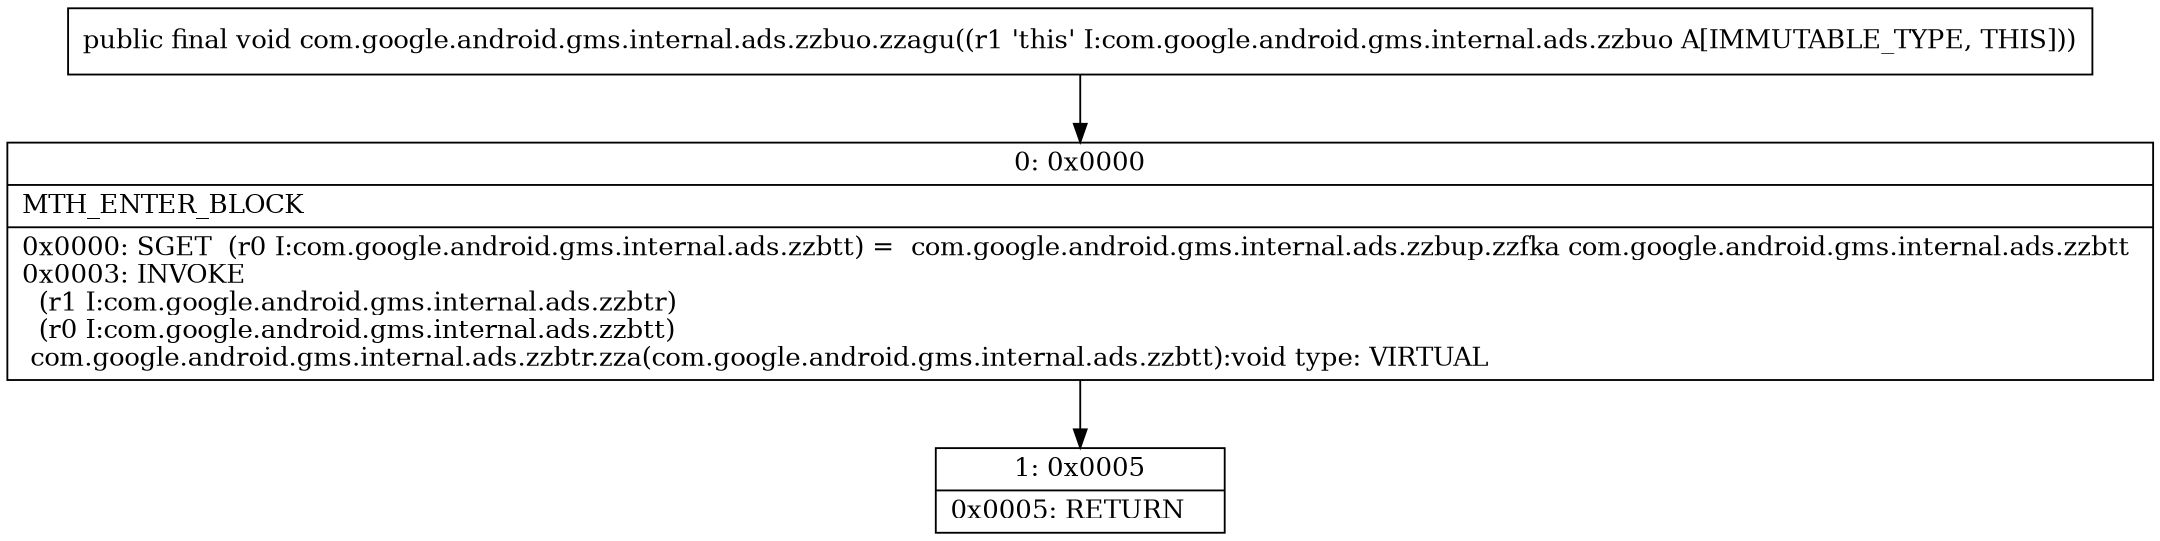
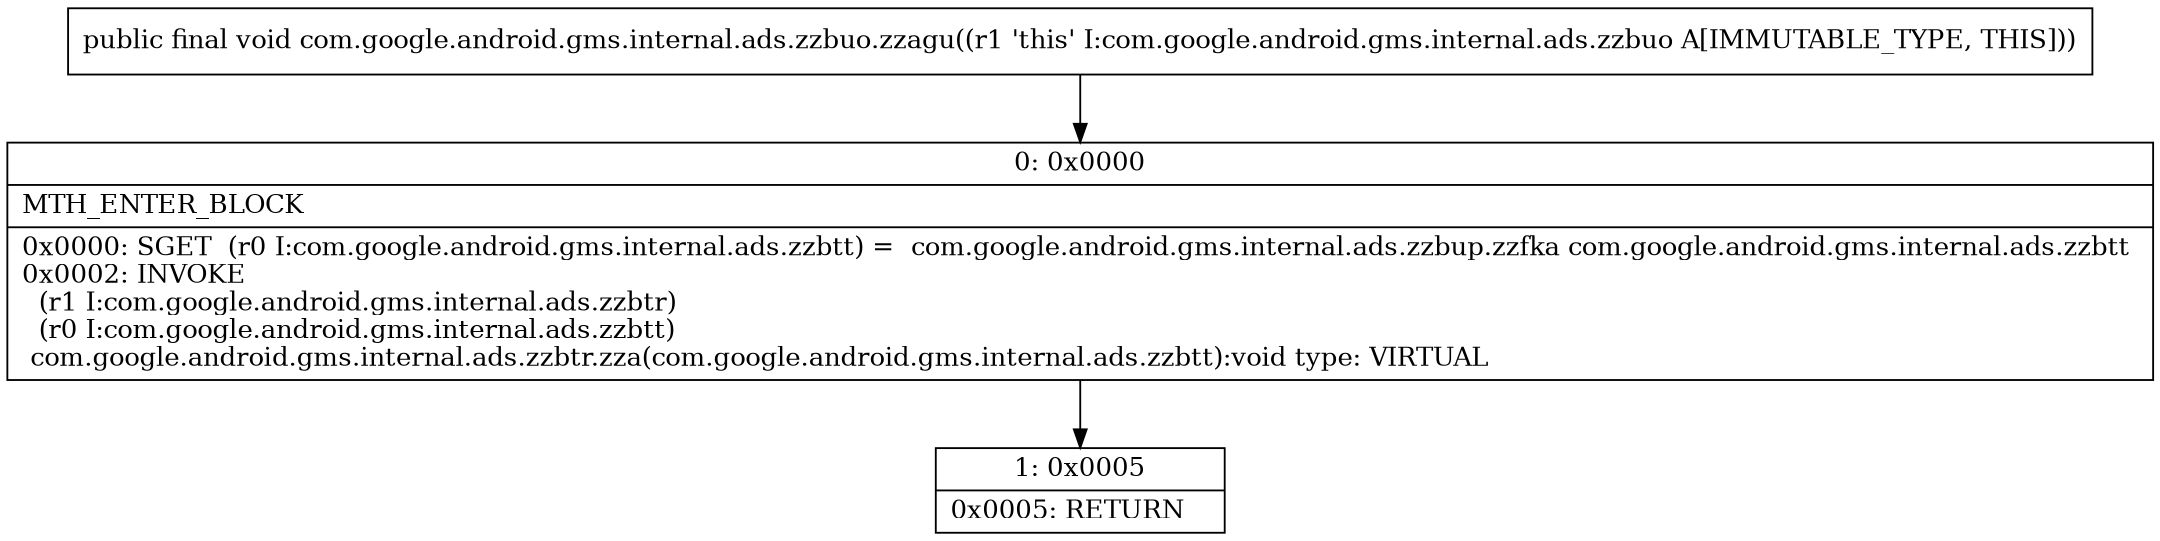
node "0: 0x0000": text "0x0003: INVOKE" -> "0x0002: INVOKE"
